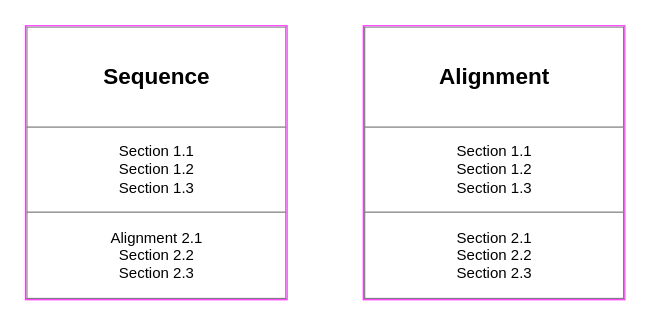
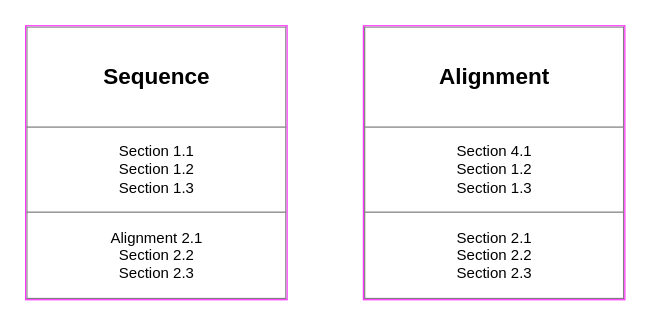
node "Alignment Section 1.1 Section 1.2 Section 1.3 Section 2.1 Section 2.2 Section 2.3": label "Alignment Section 1.1 Section 1.2 Section 1.3 Section 2.1 Section 2.2 Section 2.3" -> "Alignment Section 4.1 Section 1.2 Section 1.3 Section 2.1 Section 2.2 Section 2.3"
